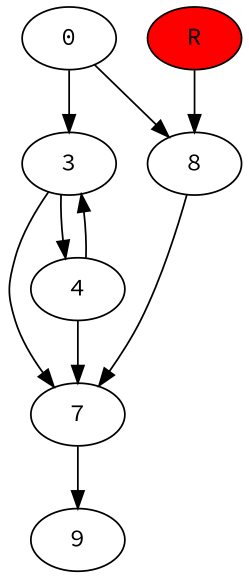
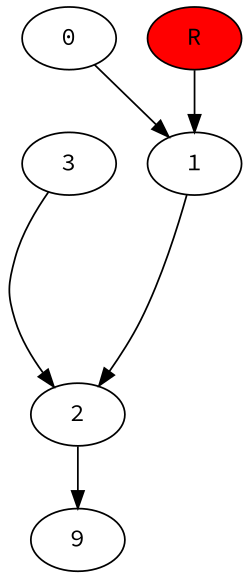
edge "0" -> "3": removed
node "8": label "8" -> "1"
node "4": removed
node "7": label "7" -> "2"
